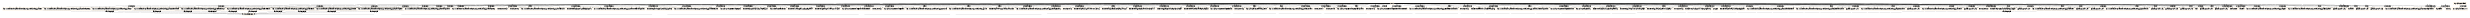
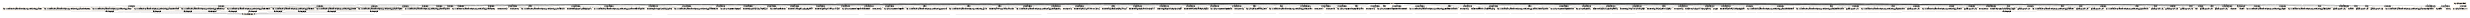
edge "NULL" -> "http://w3id.org/nfdi4ing/metadata4ing#Method": label "owl:someValuesFrom" -> "owl:annotatedProperty"
edge "NULL" -> "resource:SIO_000434": label "owl:unionOf" -> "rdf:first"
edge "NULL" -> "rdfs:Literal": label "owl:someValuesFrom" -> "rdfs:subPropertyOf"
node "schema:comment": label "schema:comment" -> "rdfs:comment"
